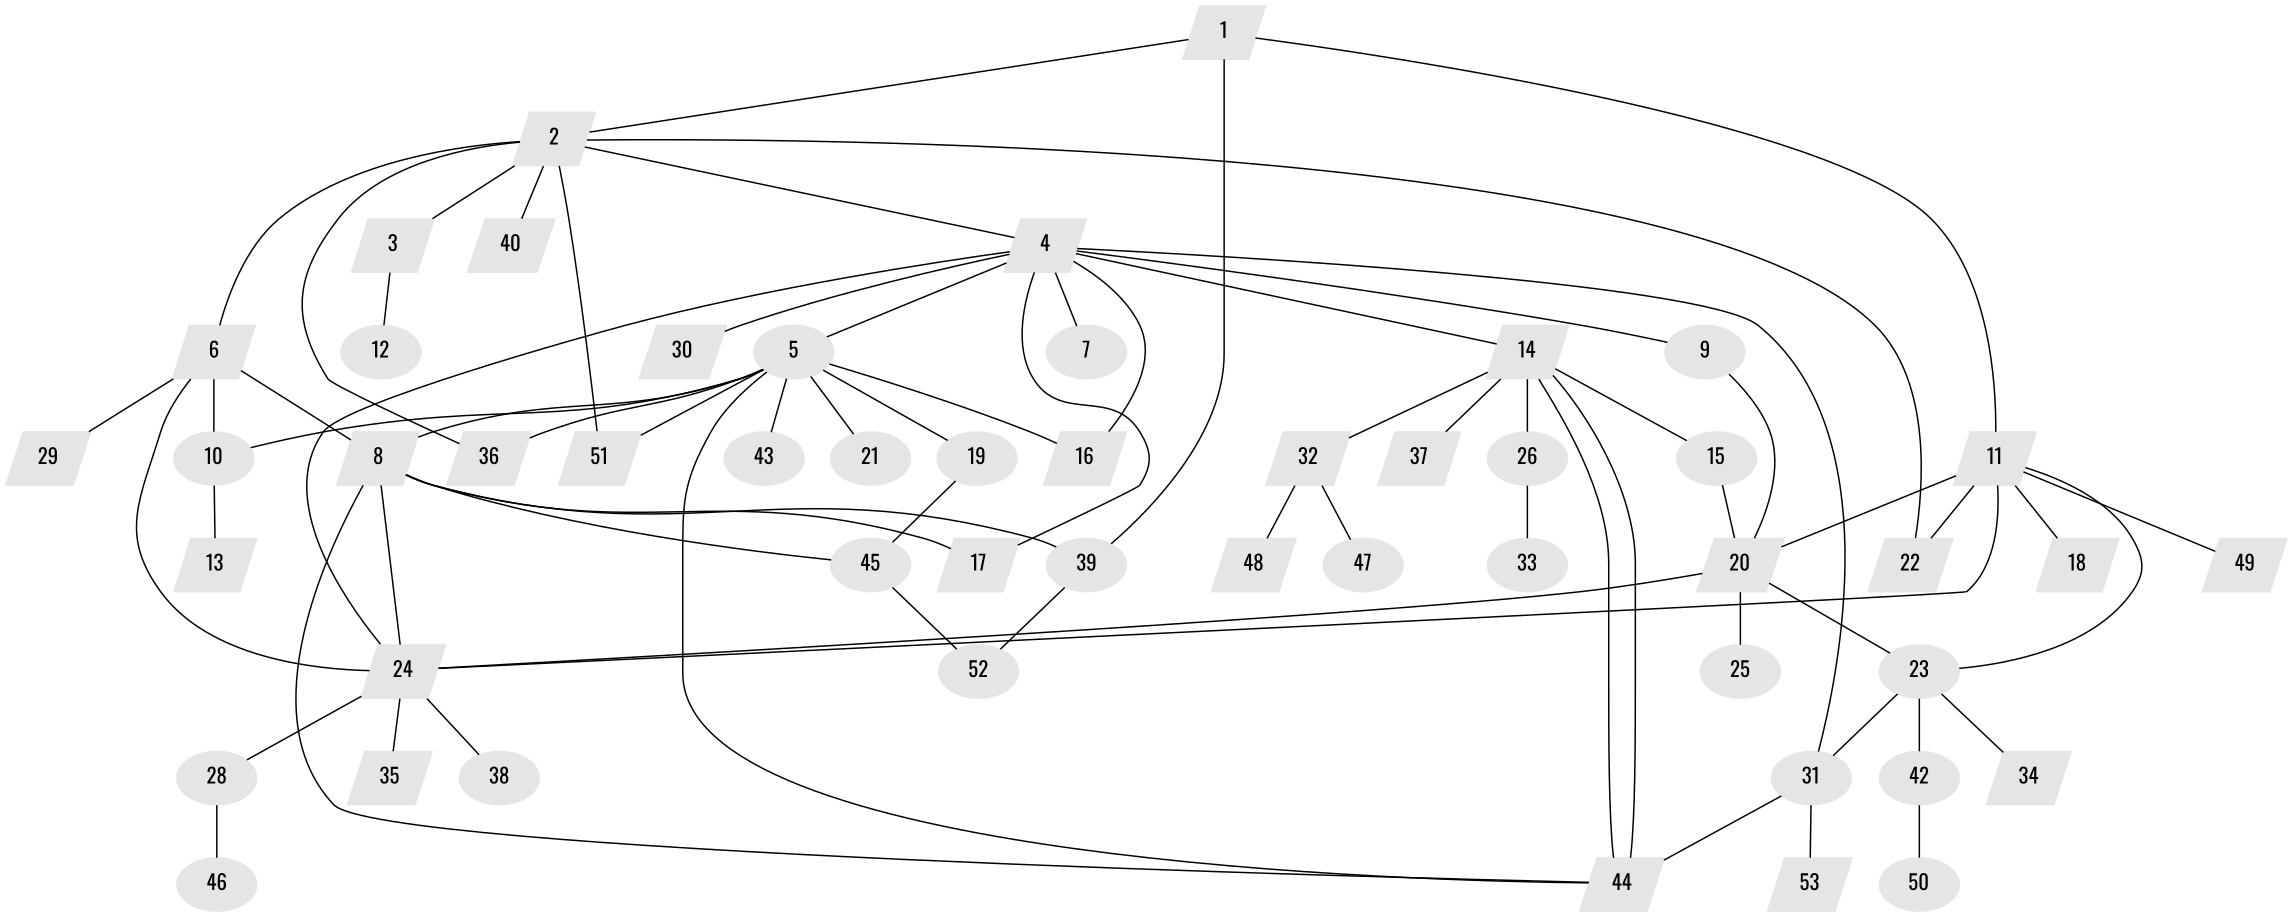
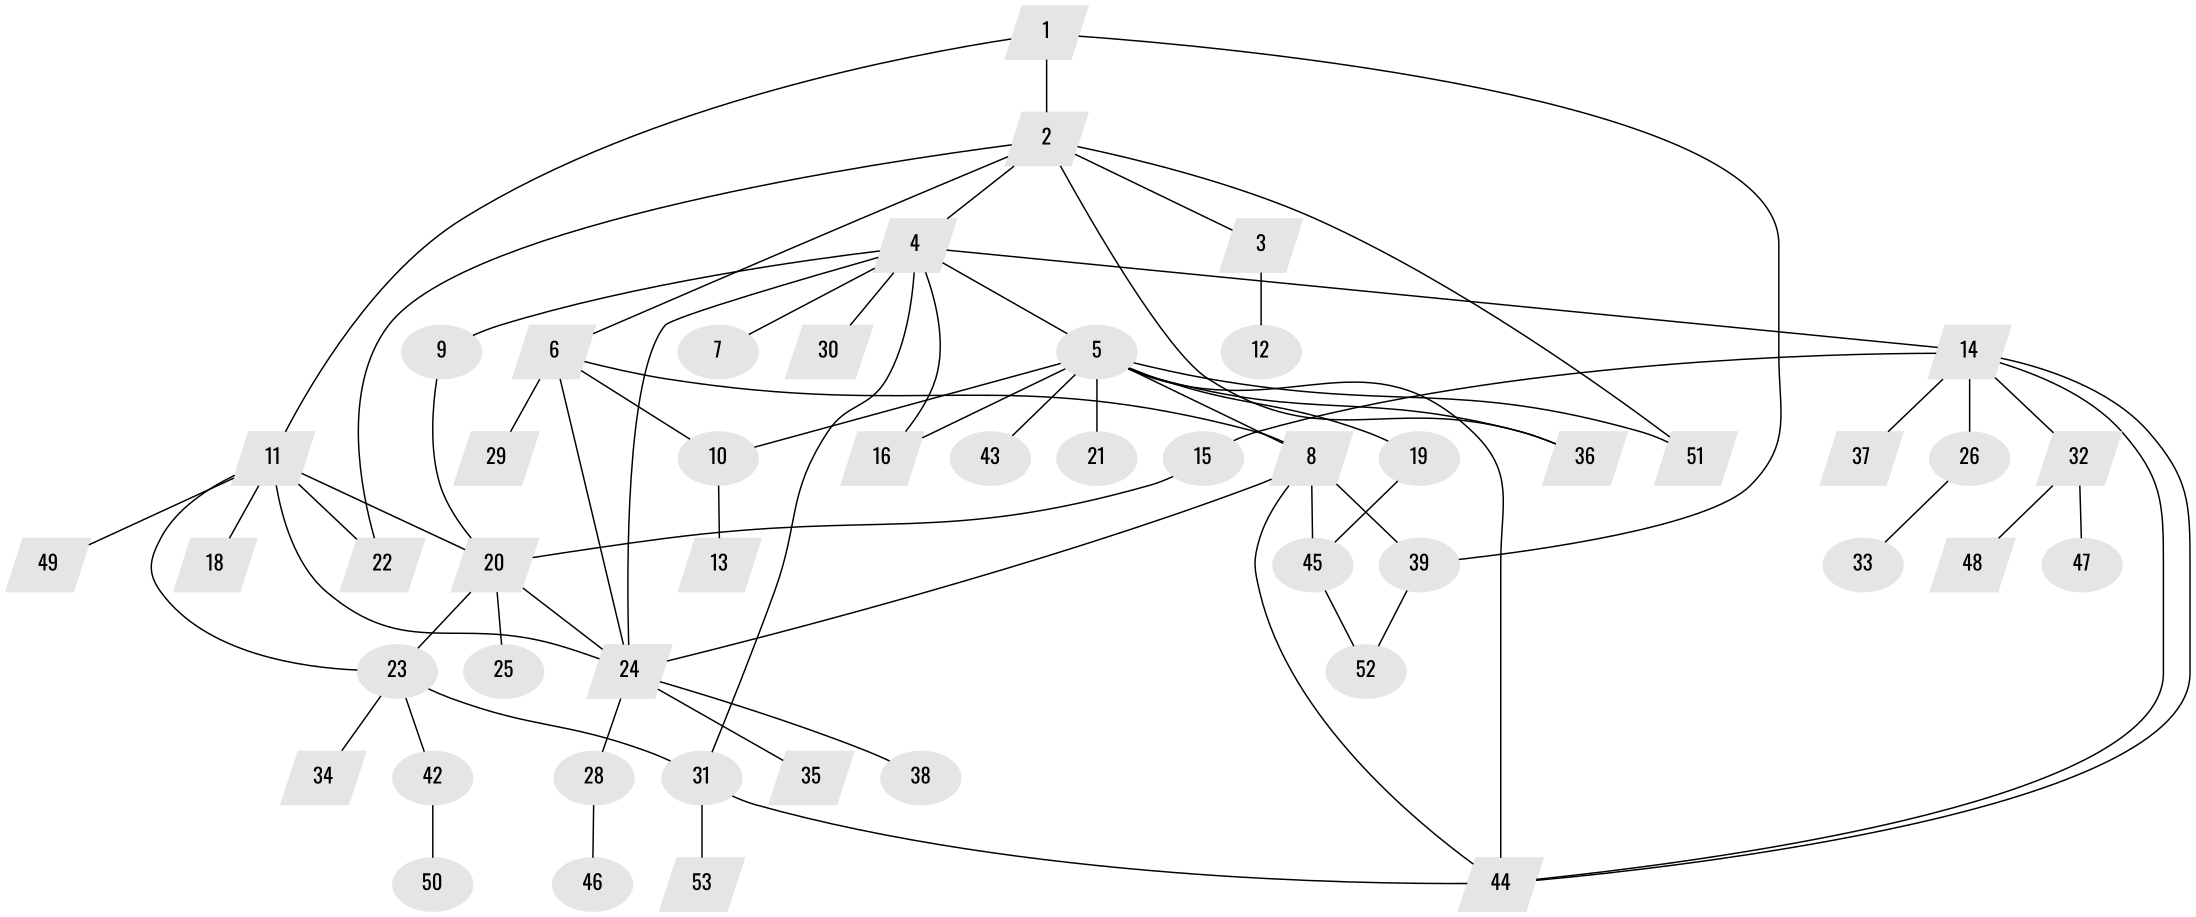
node "40": removed
node "17": removed
